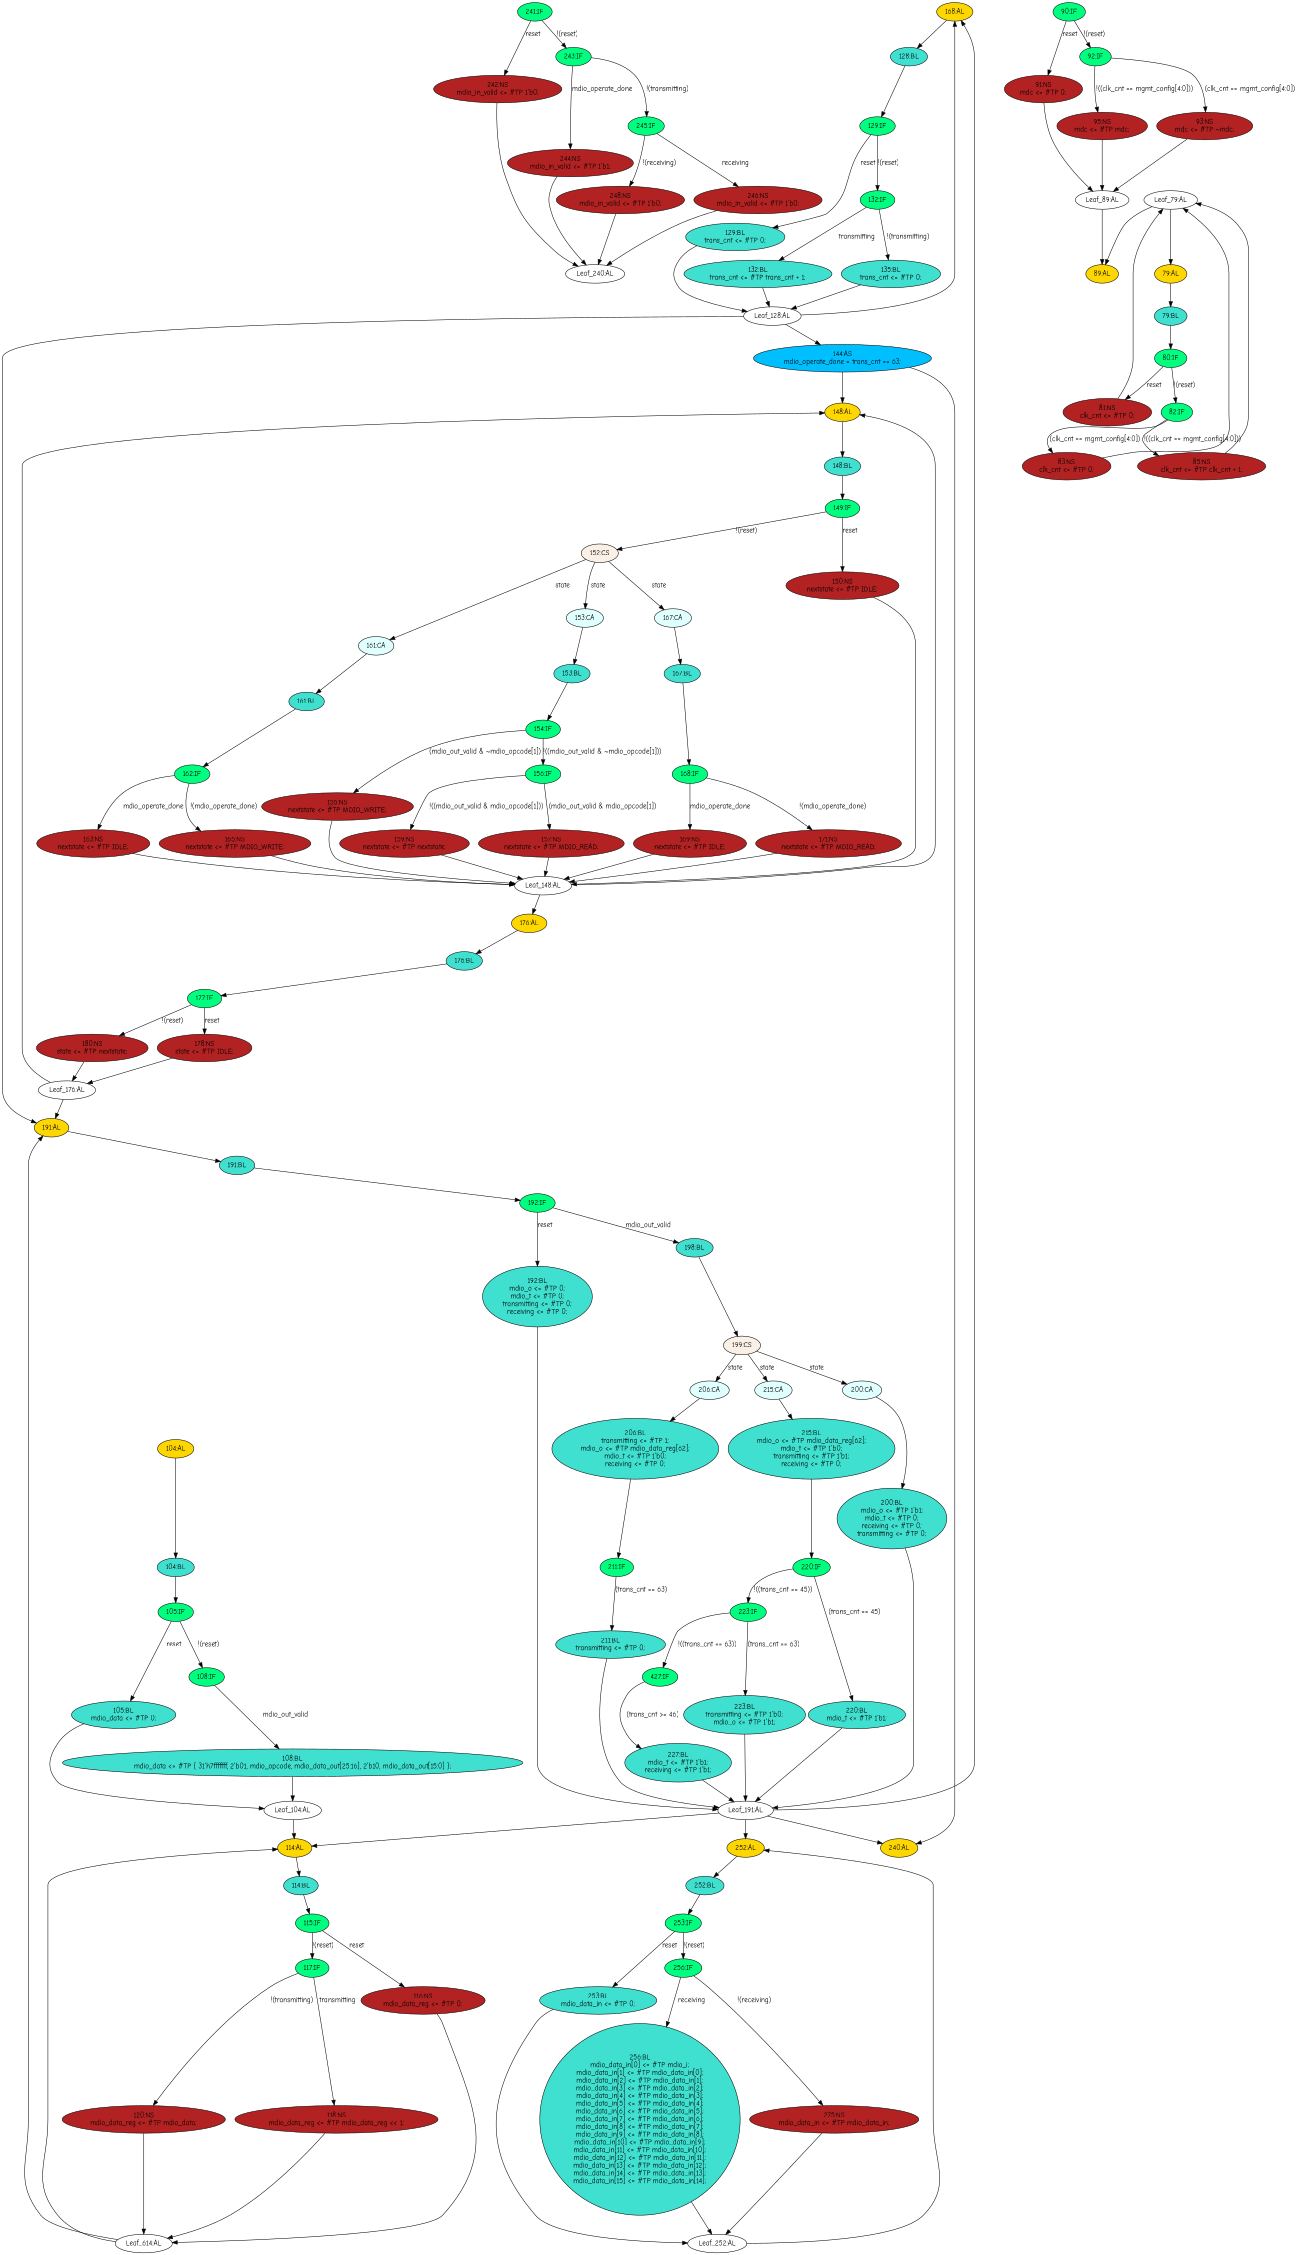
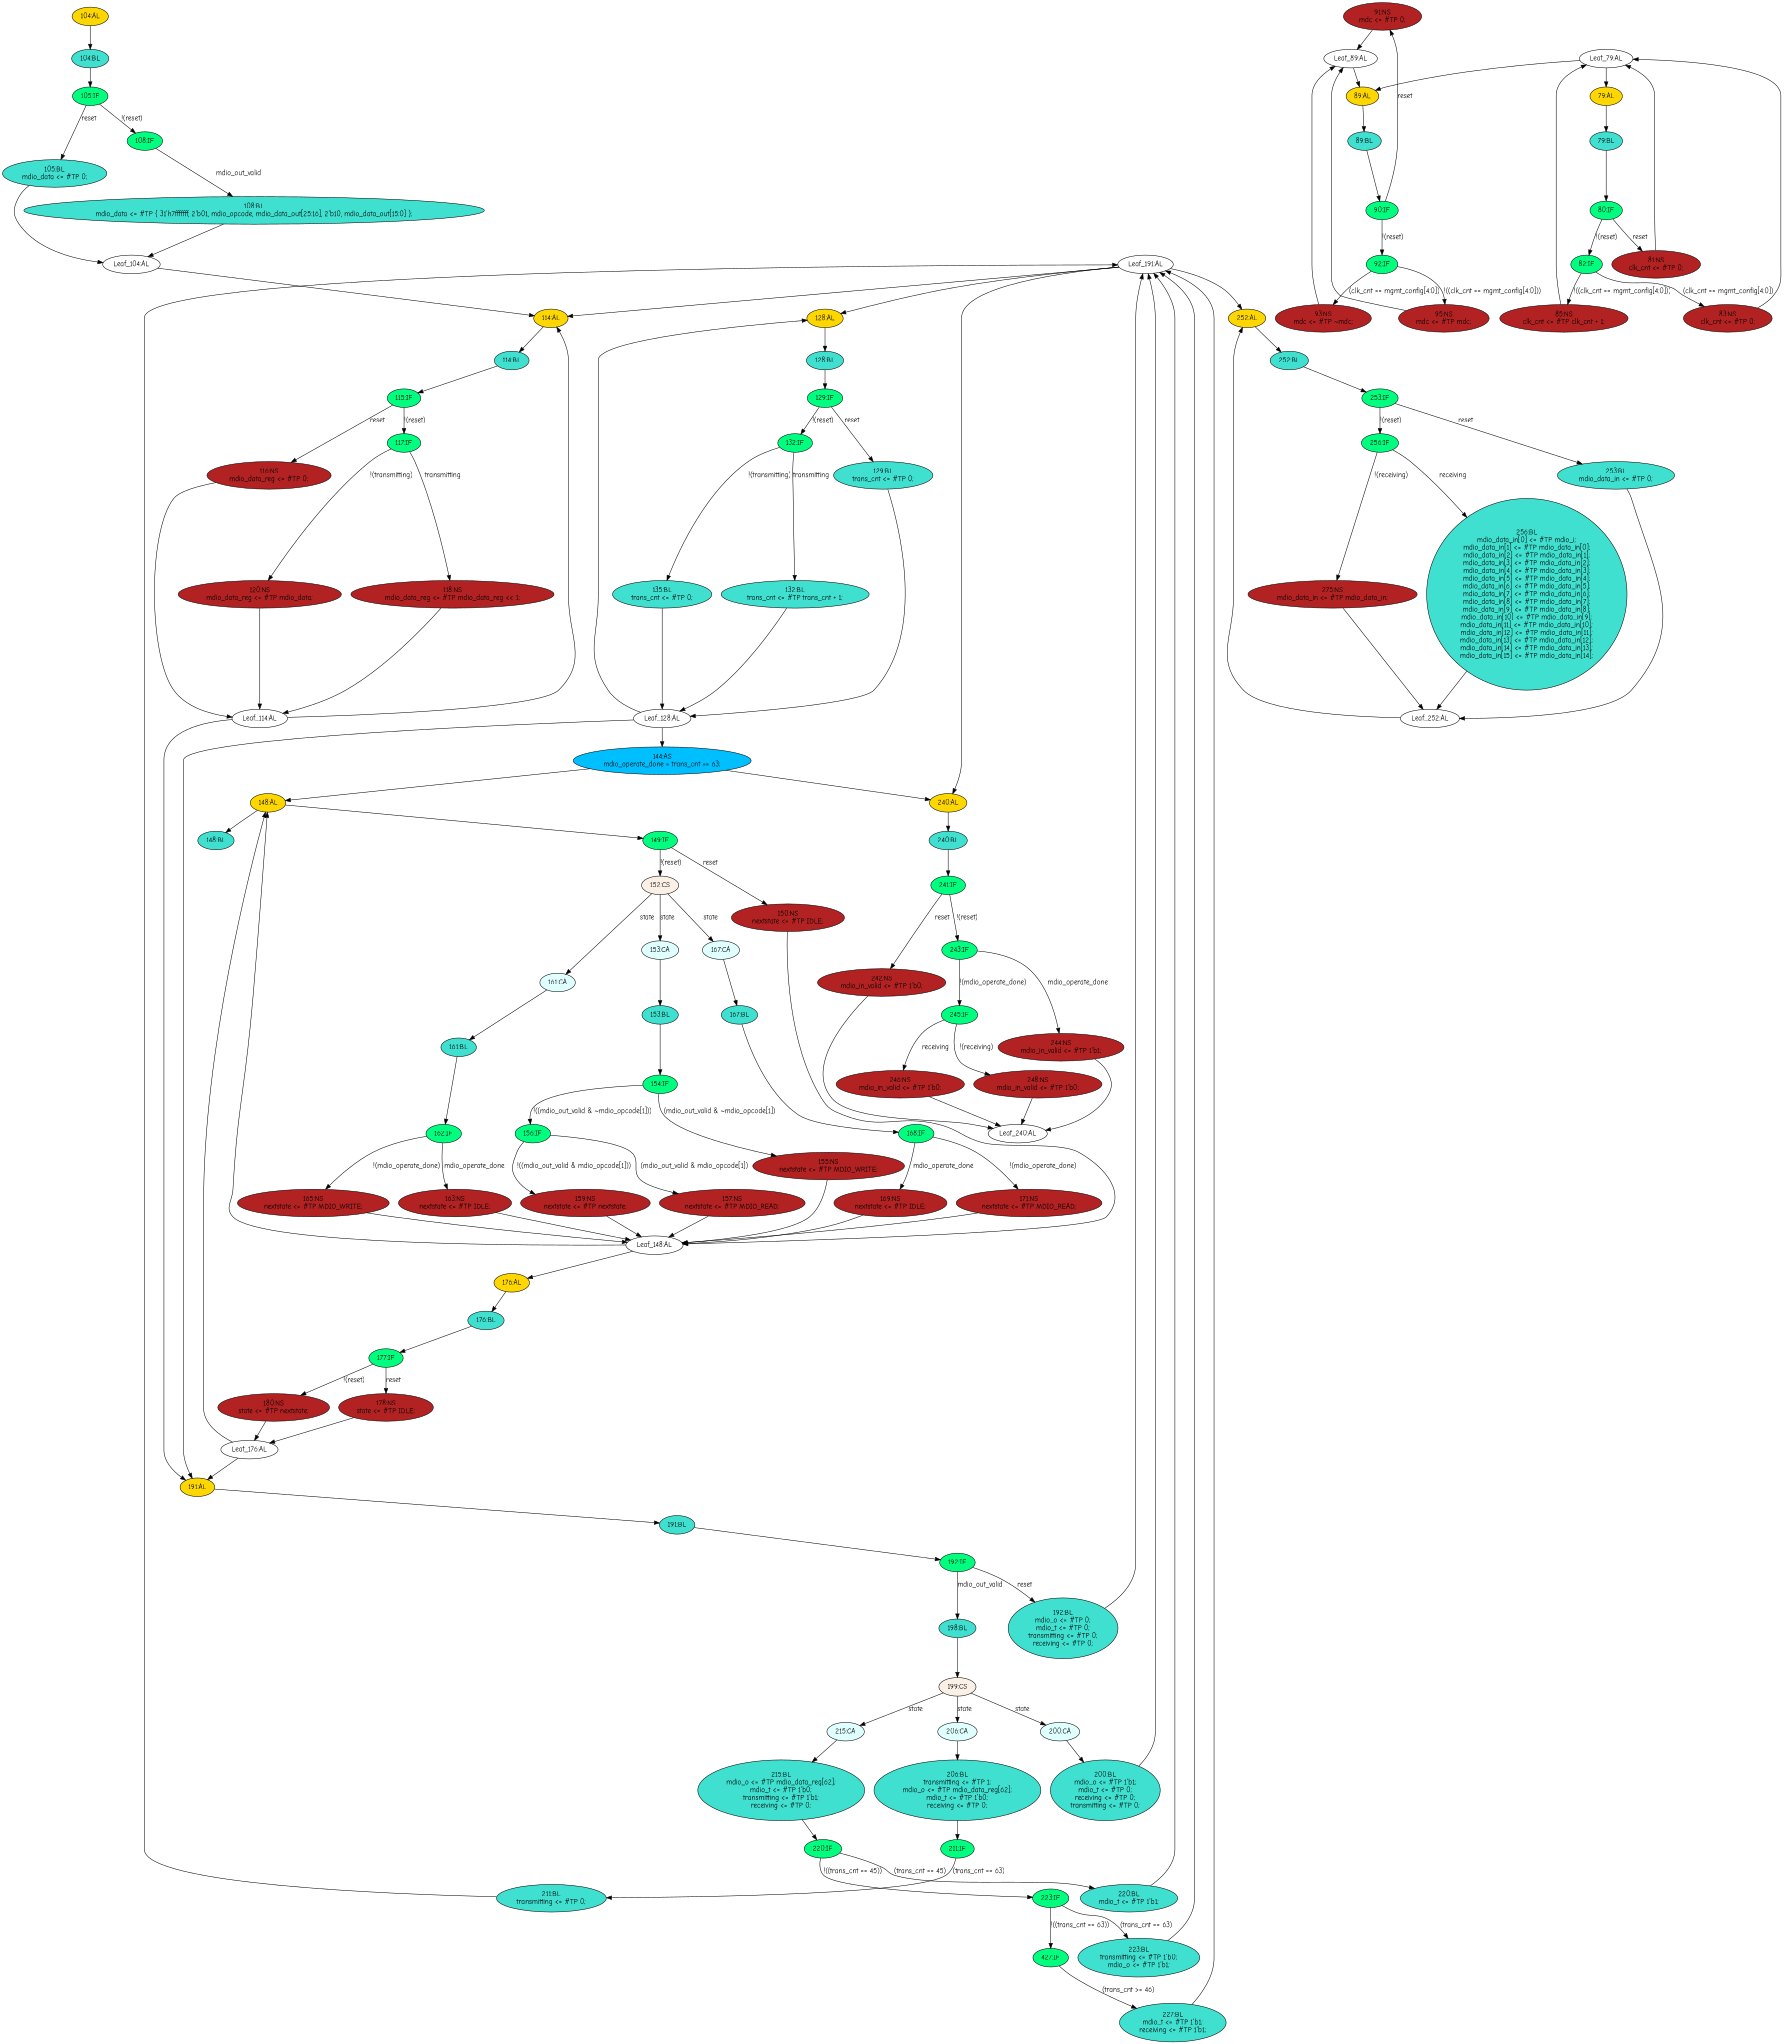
node "168:AL": label "168:AL" -> "128:AL"
edge "243:IF" -> "245:IF": label "!(transmitting)" -> "!(mdio_operate_done)"
node "89:BL": added
edge "148:BL" -> "149:IF": now "148:AL" -> "149:IF"
node "240:BL": added
node "Leaf_614:AL": label "Leaf_614:AL" -> "Leaf_114:AL"
